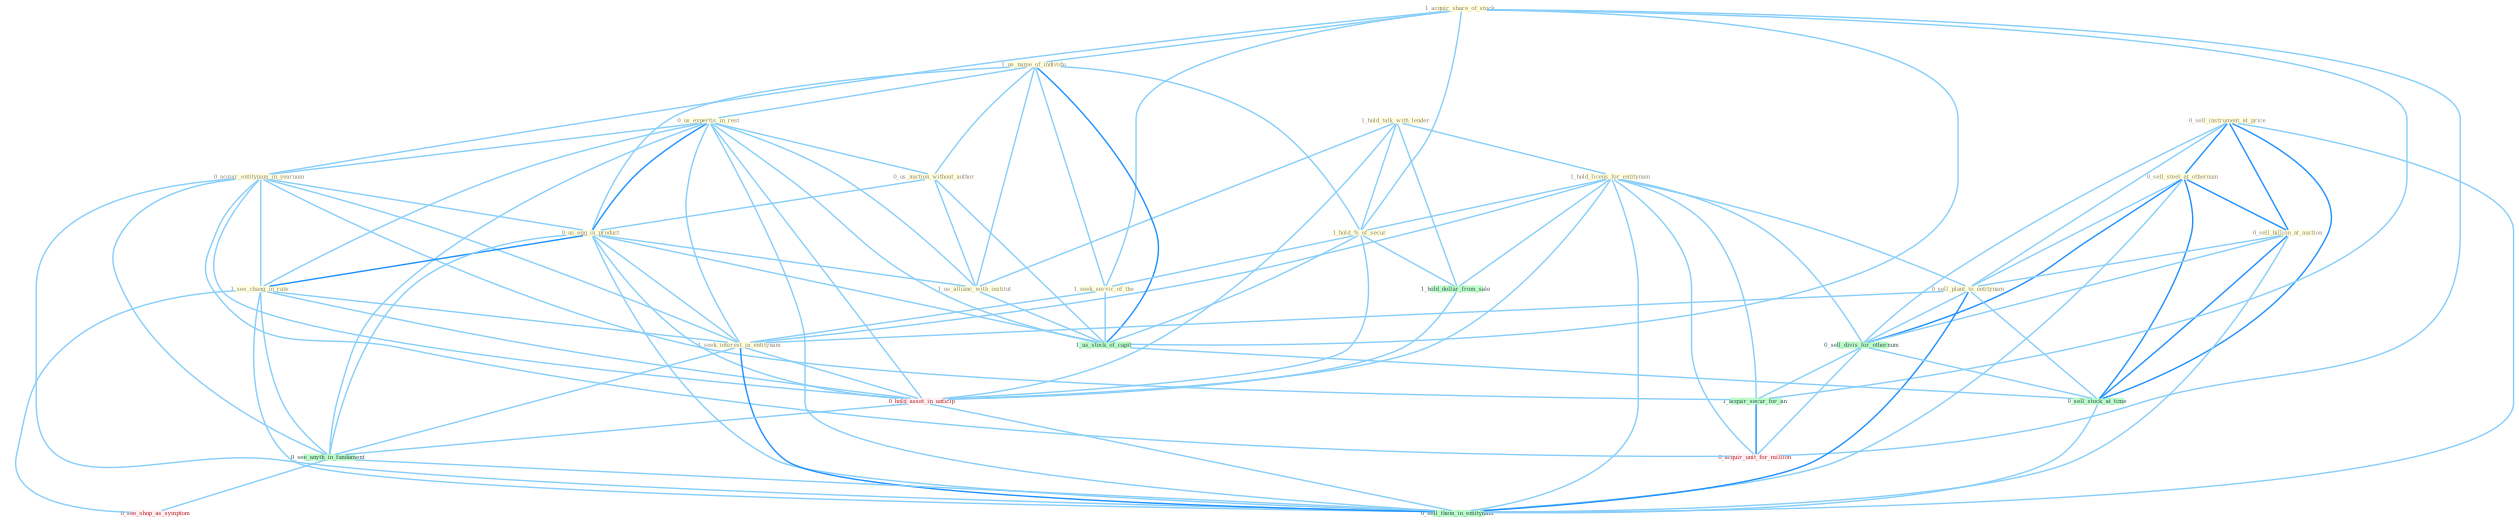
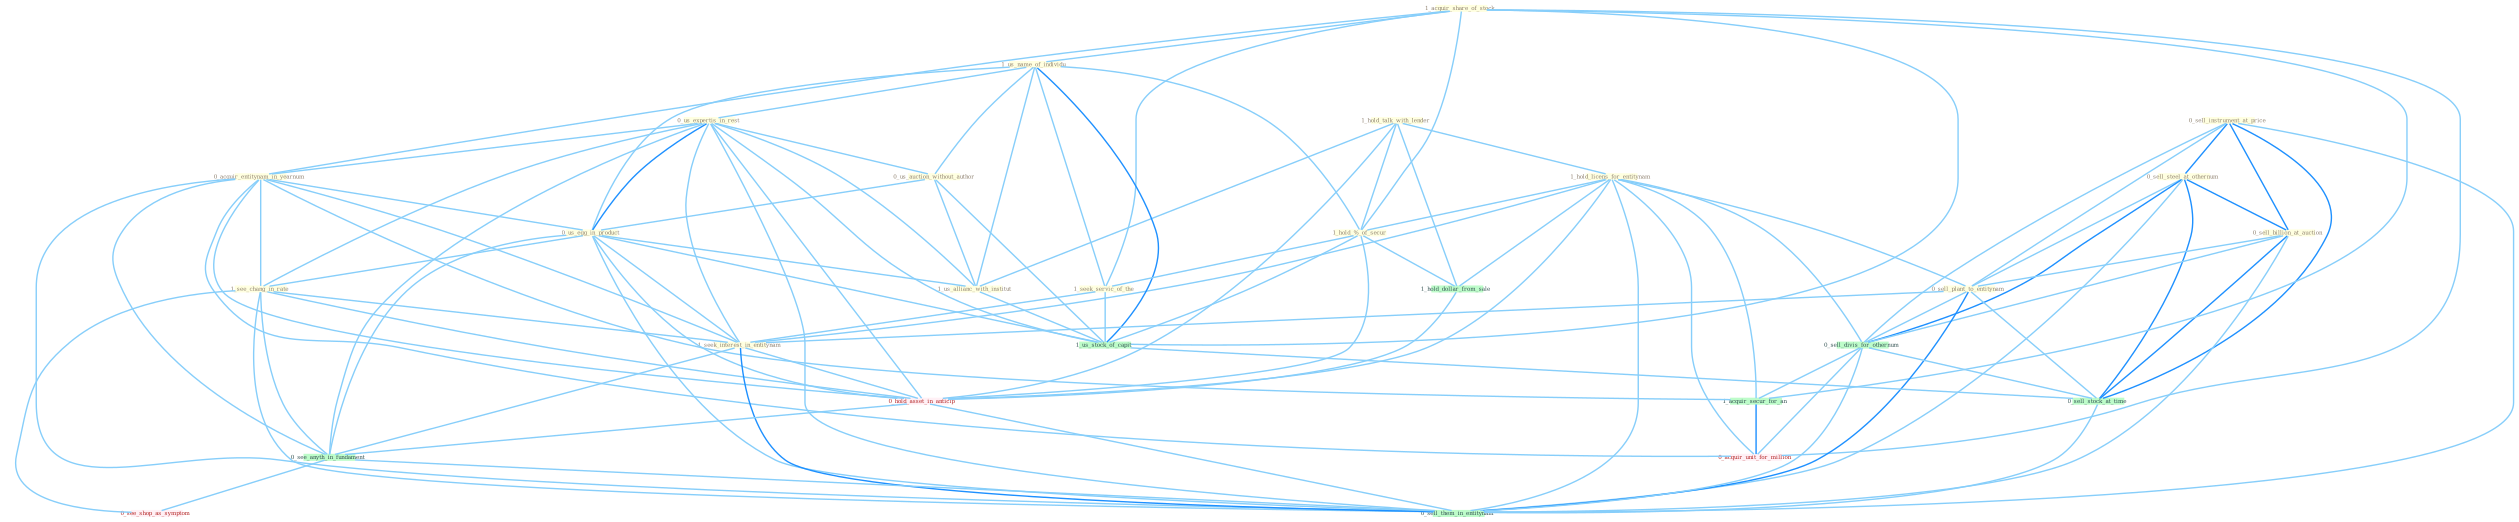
edge "0_us_egg_in_product" -- "1_see_chang_in_rate": color #1e90ff -> #87cefa
edge "0_sell_divis_for_othernum" -- "0_sell_them_in_entitynam": added
